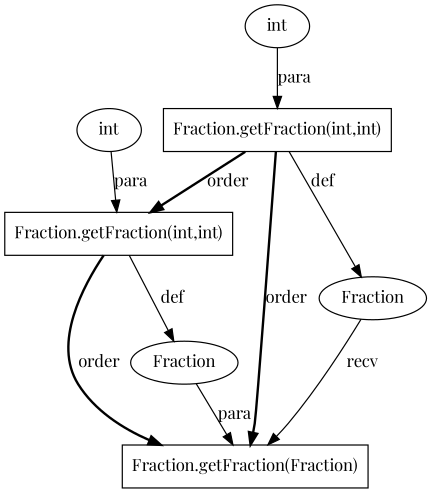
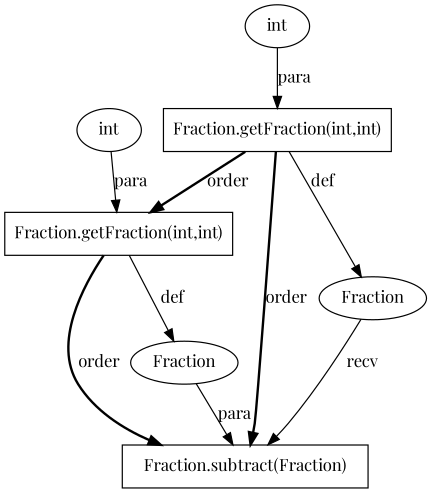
node "Fraction.getFraction(Fraction)": label "Fraction.getFraction(Fraction)" -> "Fraction.subtract(Fraction)"
